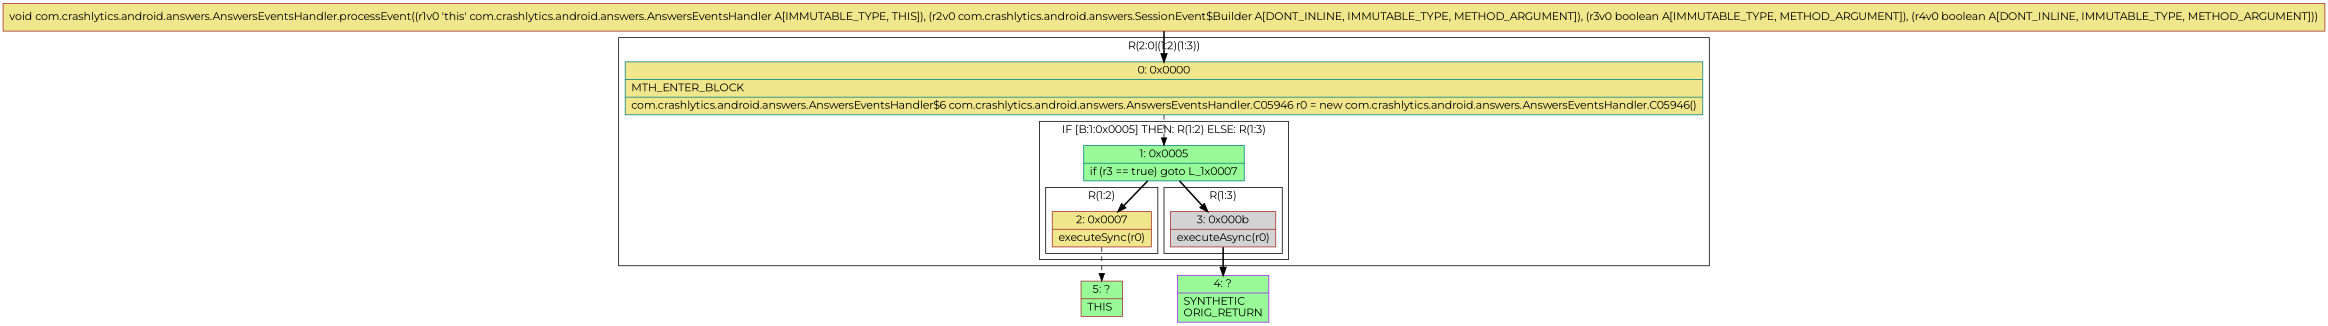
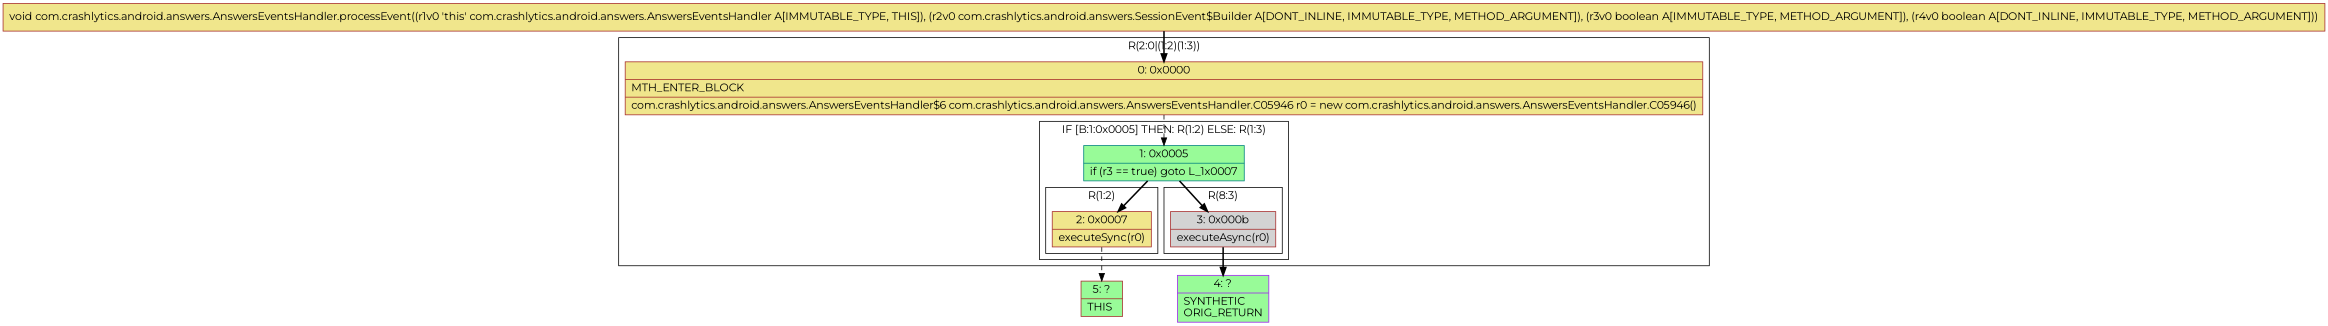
node "0: 0x0000": color teal -> brown
cluster "R(1:3)": label "R(1:3)" -> "R(8:3)"
